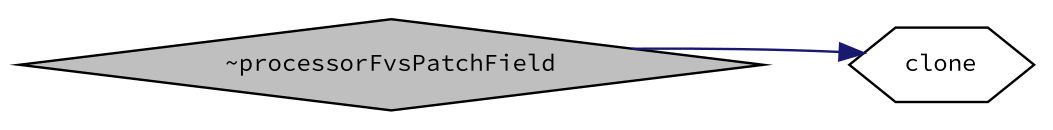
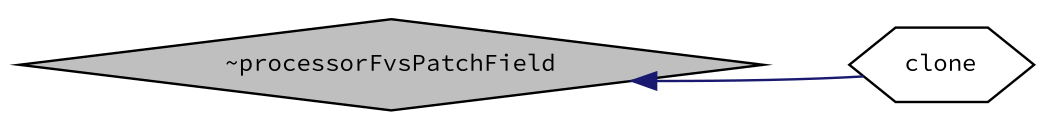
edge "~processorFvsPatchField" -> "clone": reversed
